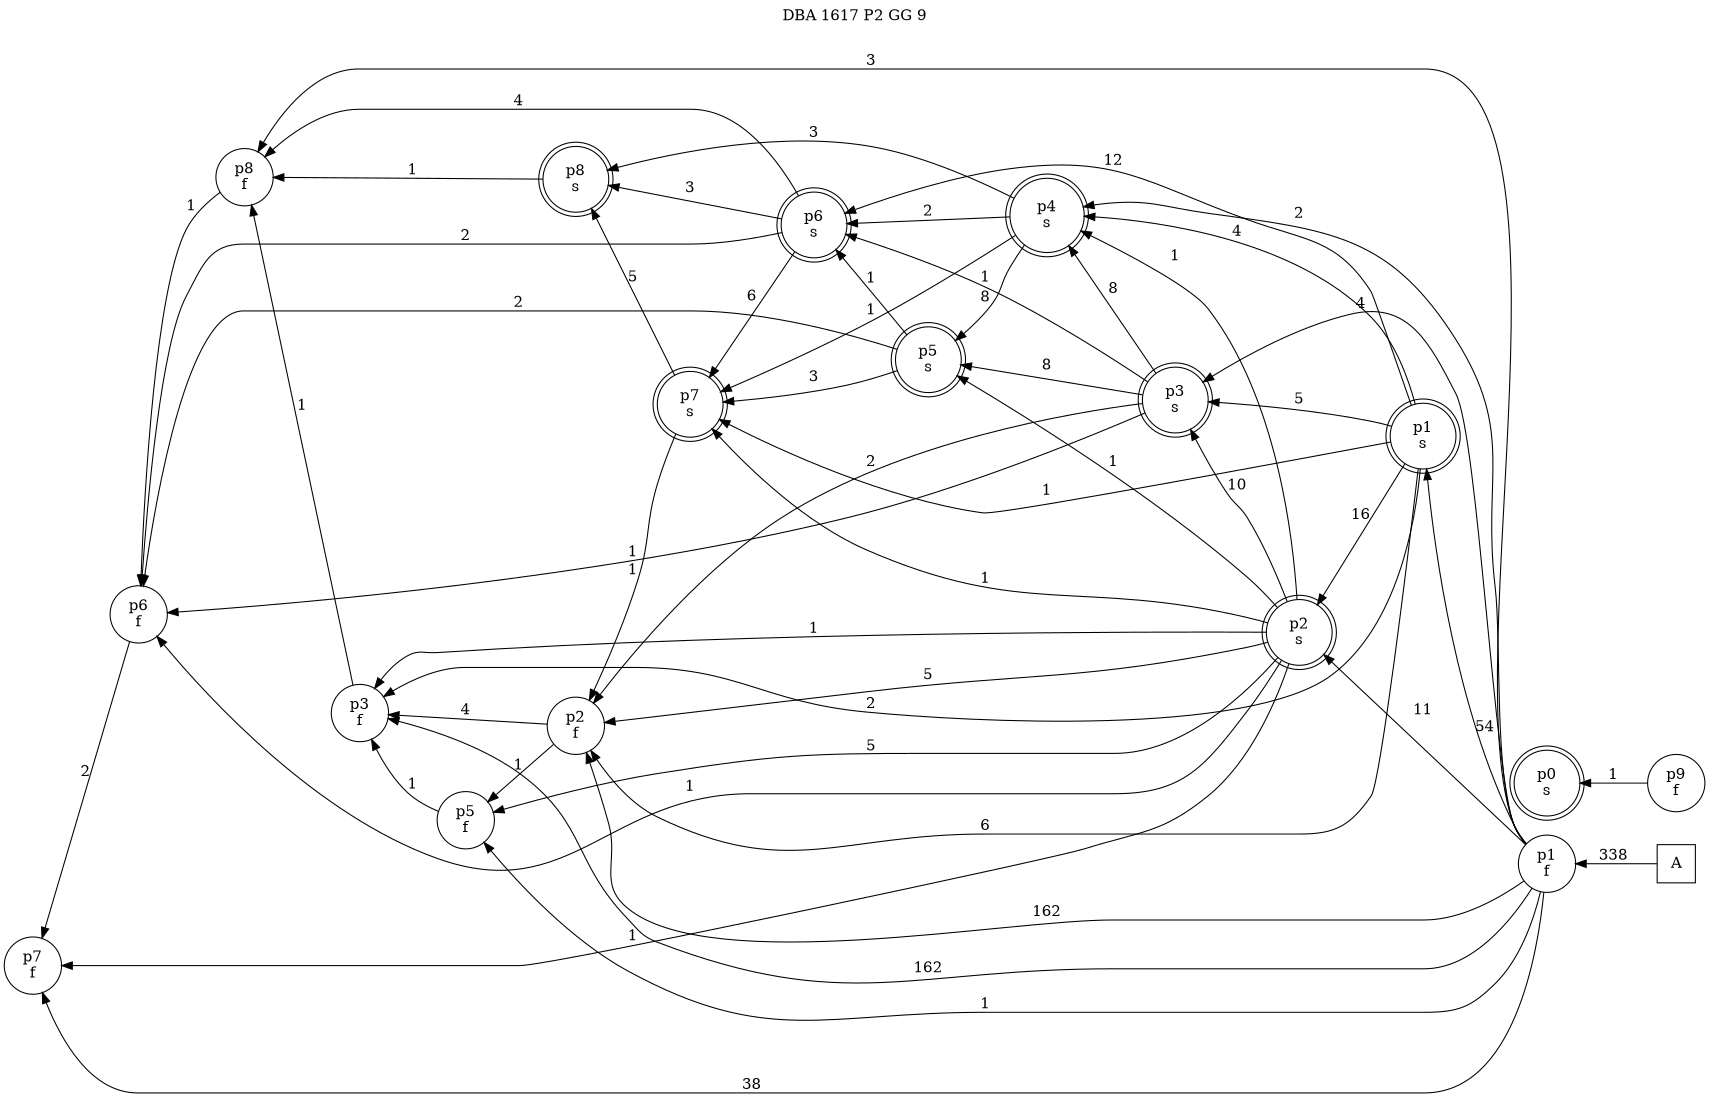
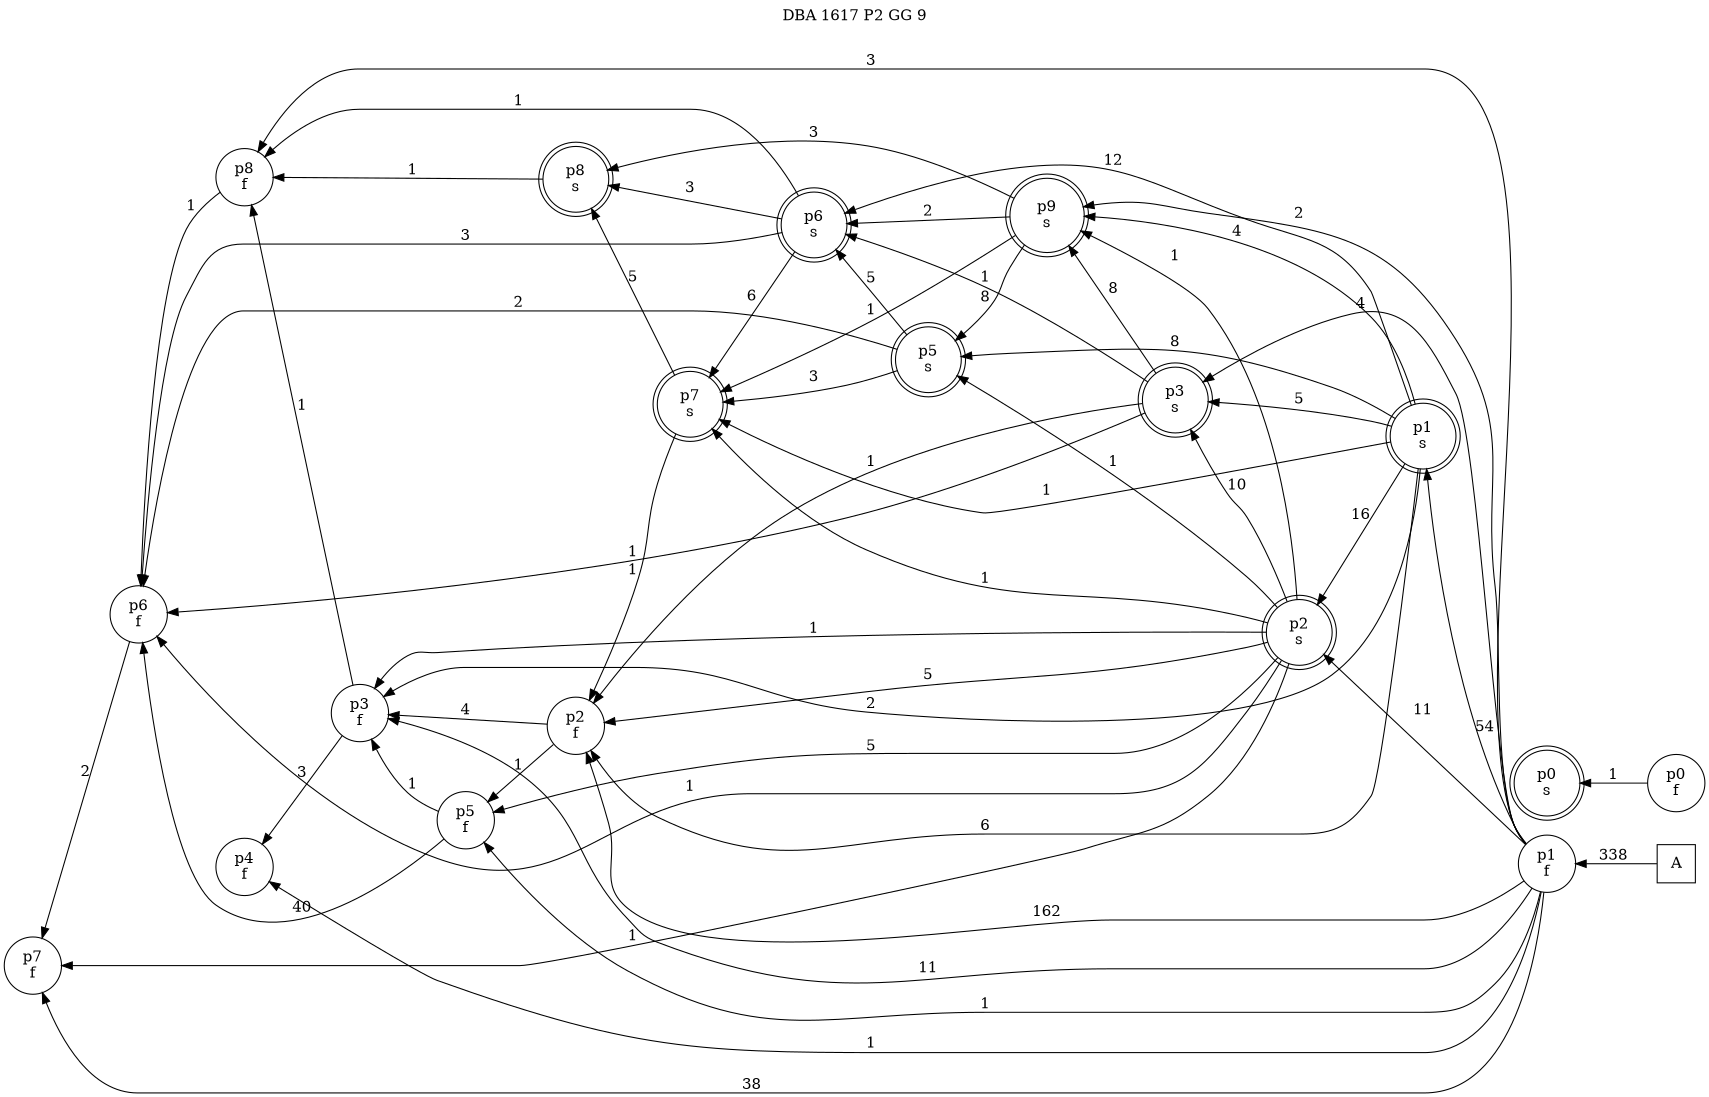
edge "p6 s" -> "p8 f": label "4" -> "1"
node "p4 s": label "p4 s" -> "p9 s"
edge "p6 s" -> "p6 f": label "2" -> "3"
edge "p5 s" -> "p6 s": label "1" -> "5"
edge "p3 s" -> "p5 s": now "p1 s" -> "p5 s"
edge "p3 s" -> "p2 f": label "2" -> "1"
node "p9 f": label "p9 f" -> "p0 f"
node "p4 f": added
edge "p5 f" -> "p6 f": added, label "40"
edge "p1 f" -> "p3 f": label "162" -> "11"
